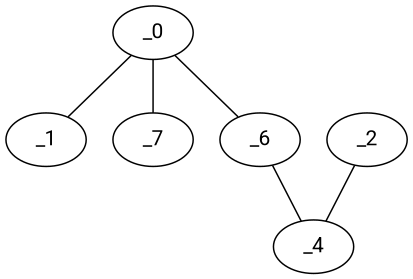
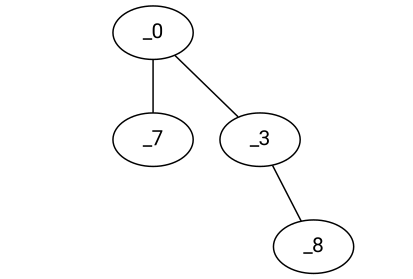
node "_1": removed
node "_6": label "_6" -> "_3"
node "_2": removed
node "_4": label "_4" -> "_8"
